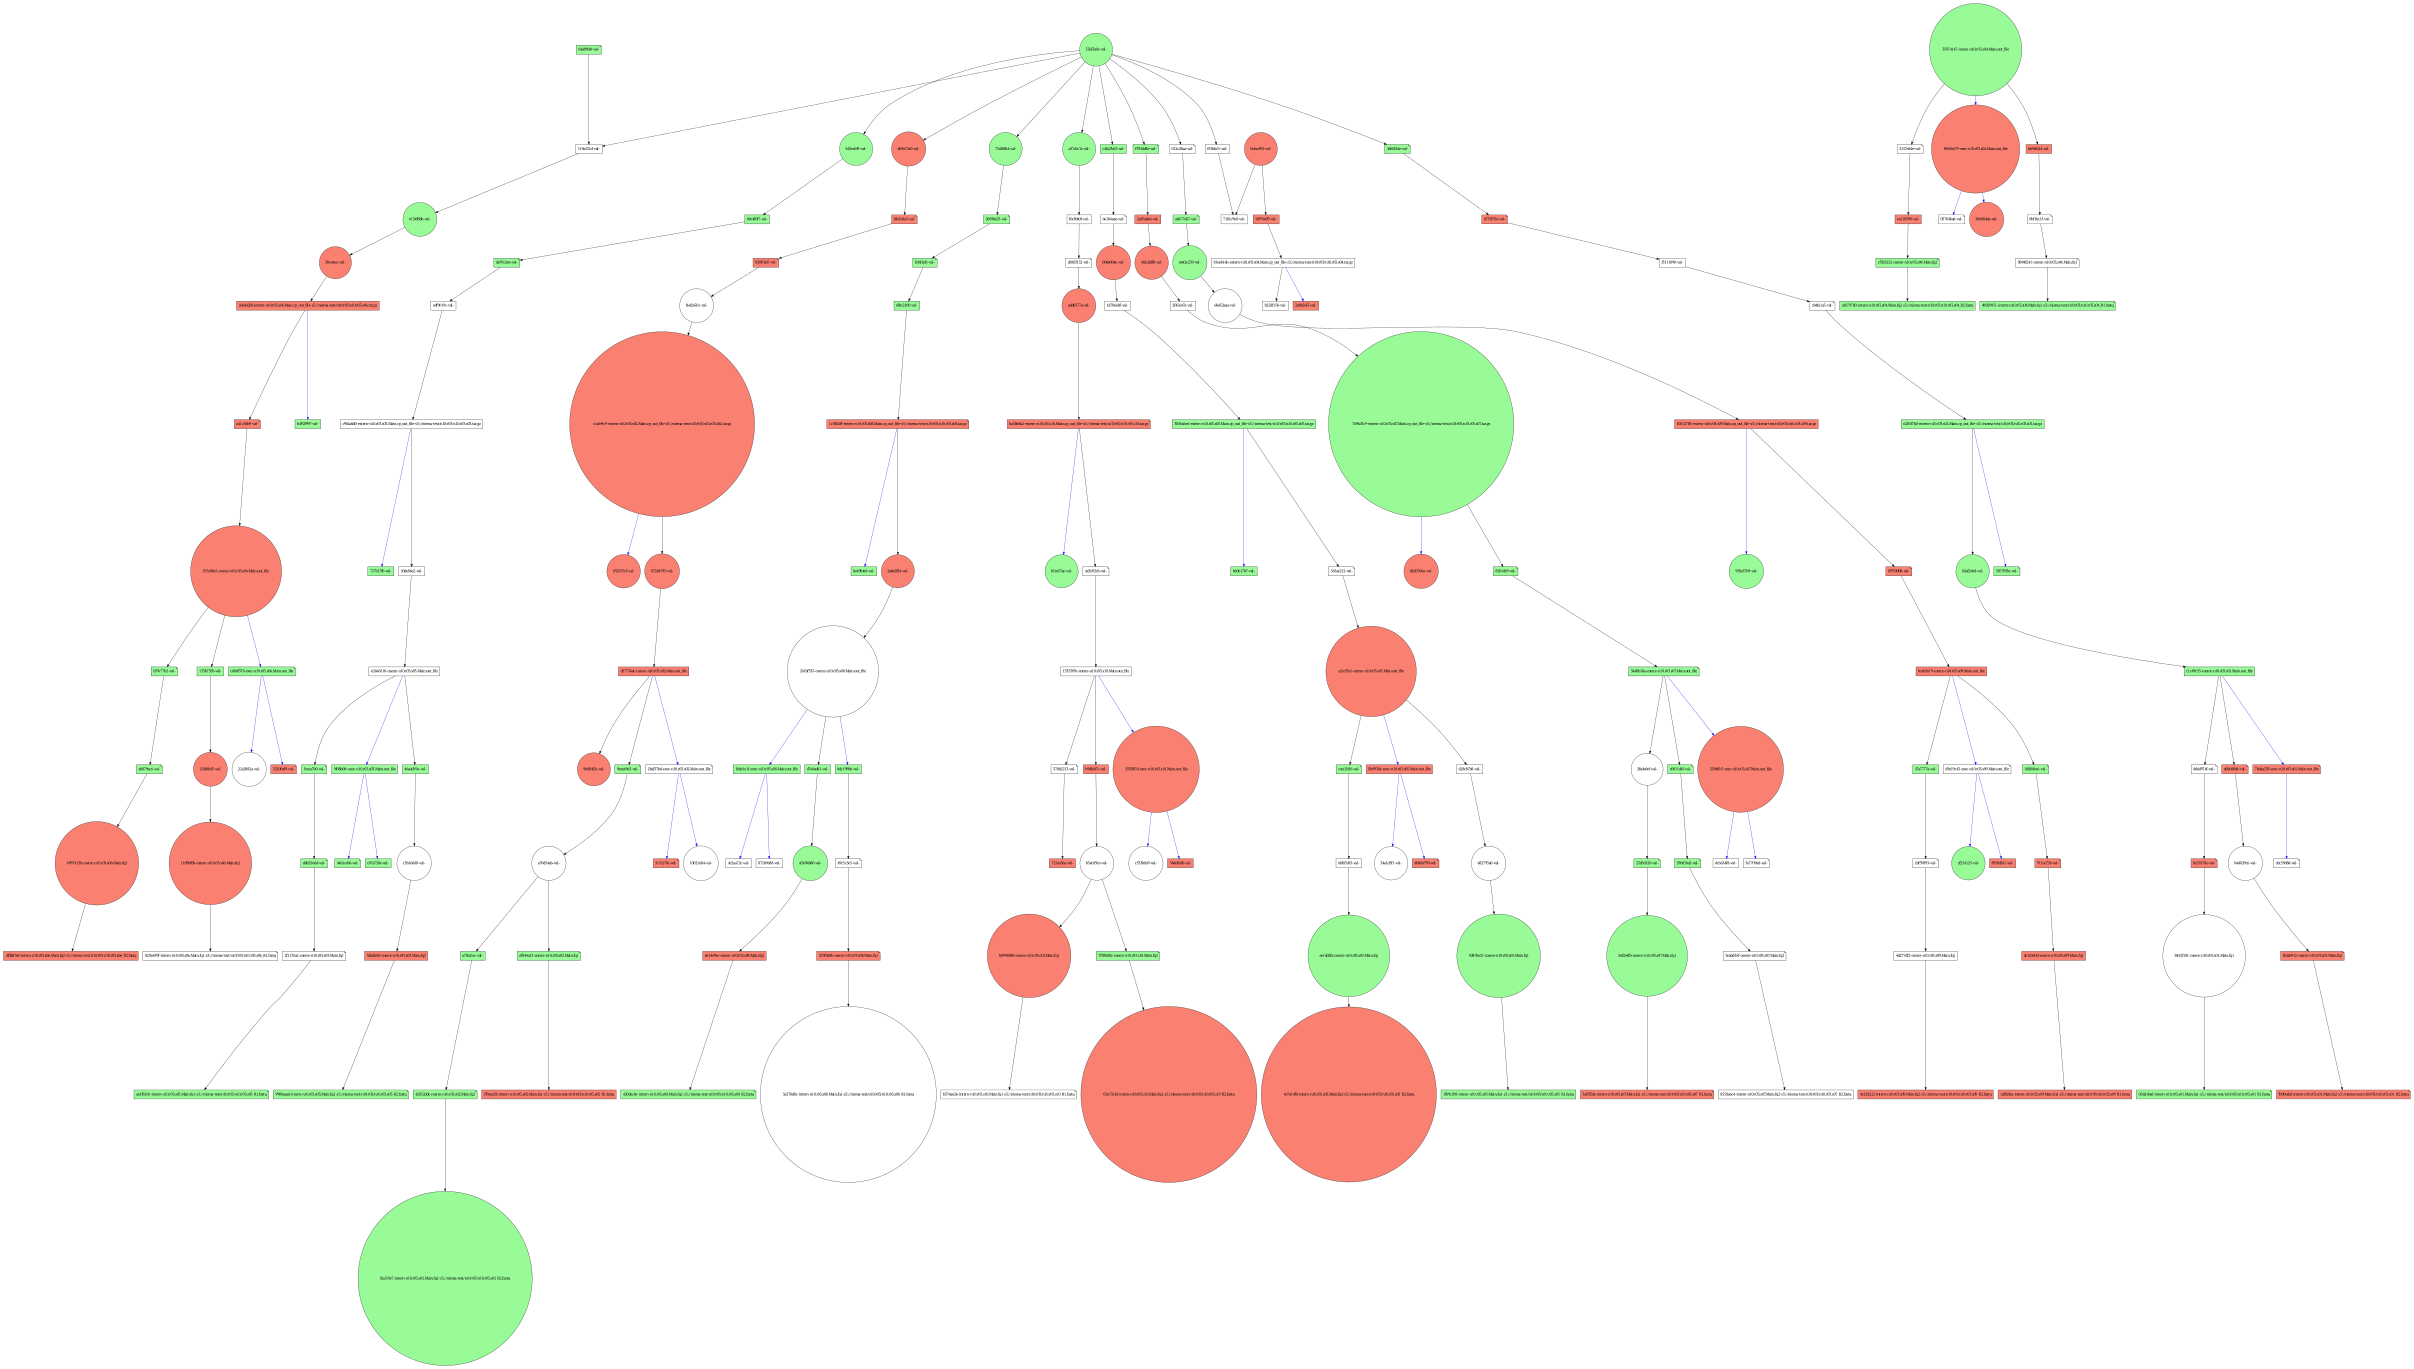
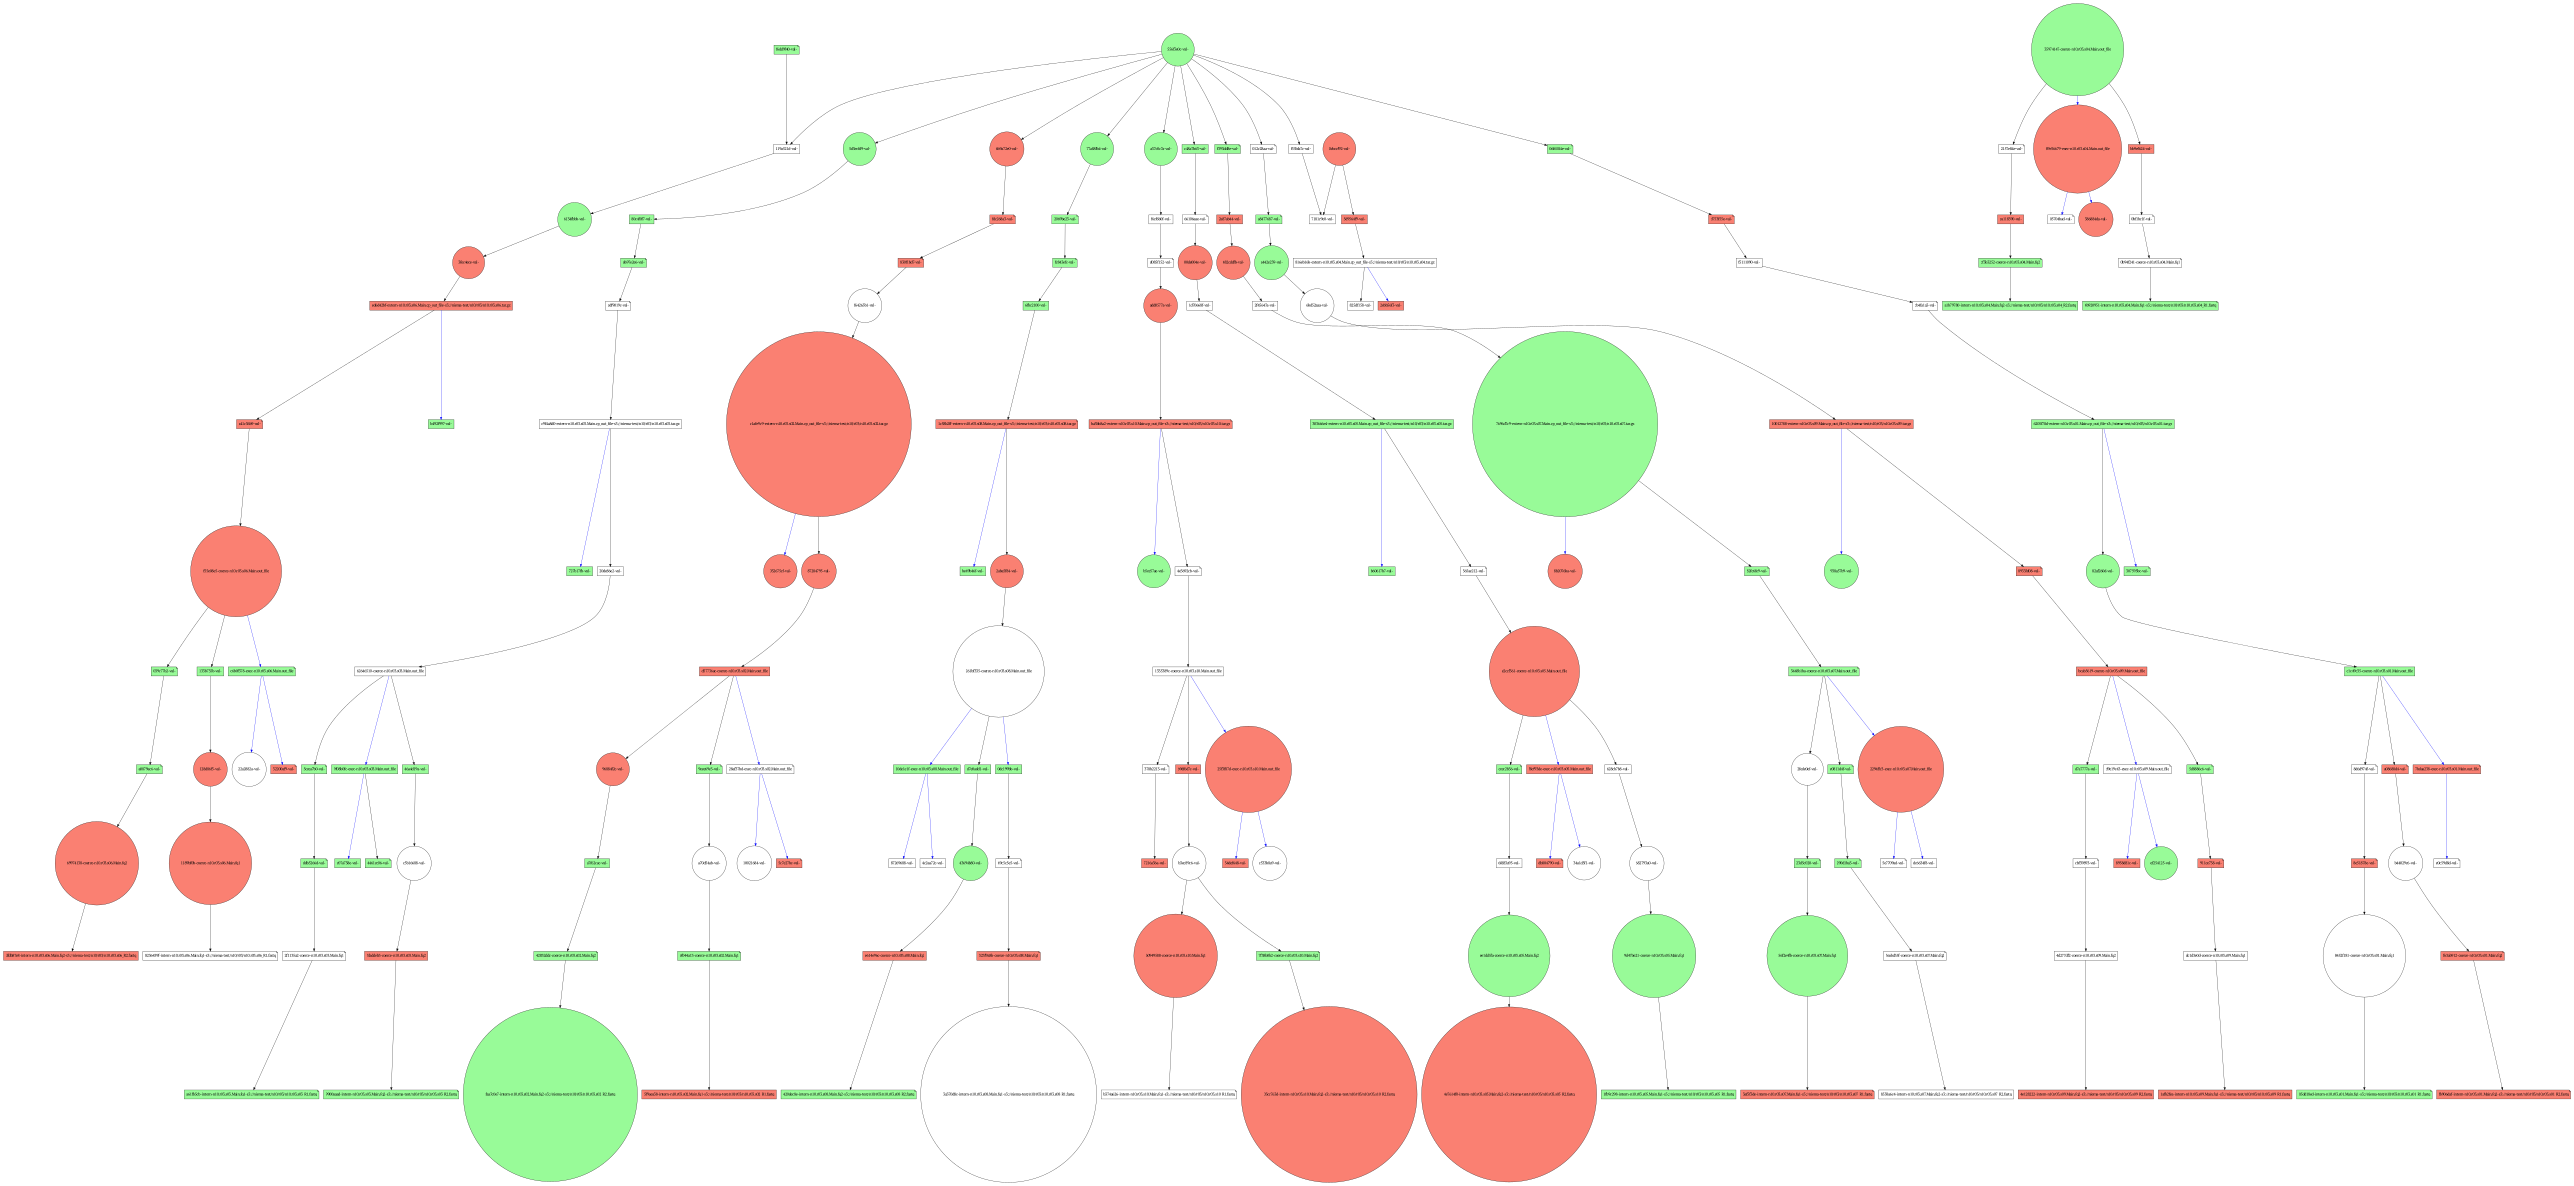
node "edf9019c-val-": shape box -> note
edge "9f08b0fc-exec-n10.r03.s03.Main.out_file" -> "4461cc06-val-": color blue -> black
edge "a70d54ab-val-" -> "a7f62cac-val-": now "96884f2c-val-" -> "a7f62cac-val-"
node "dc1d3e0d-coerce-n10.r03.s09.Main.fq1": fillcolor salmon -> white
